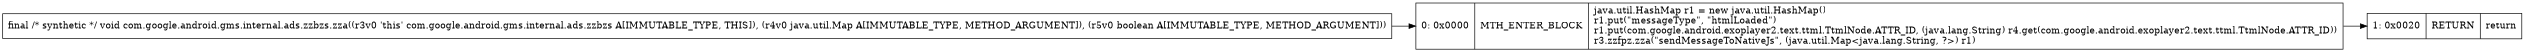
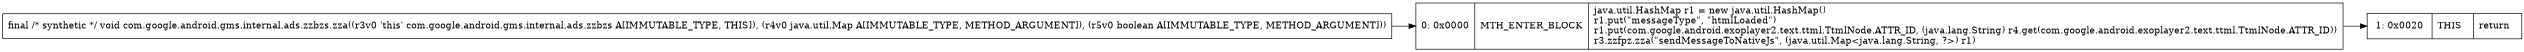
node "1: 0x0020": text "RETURN" -> "THIS"
